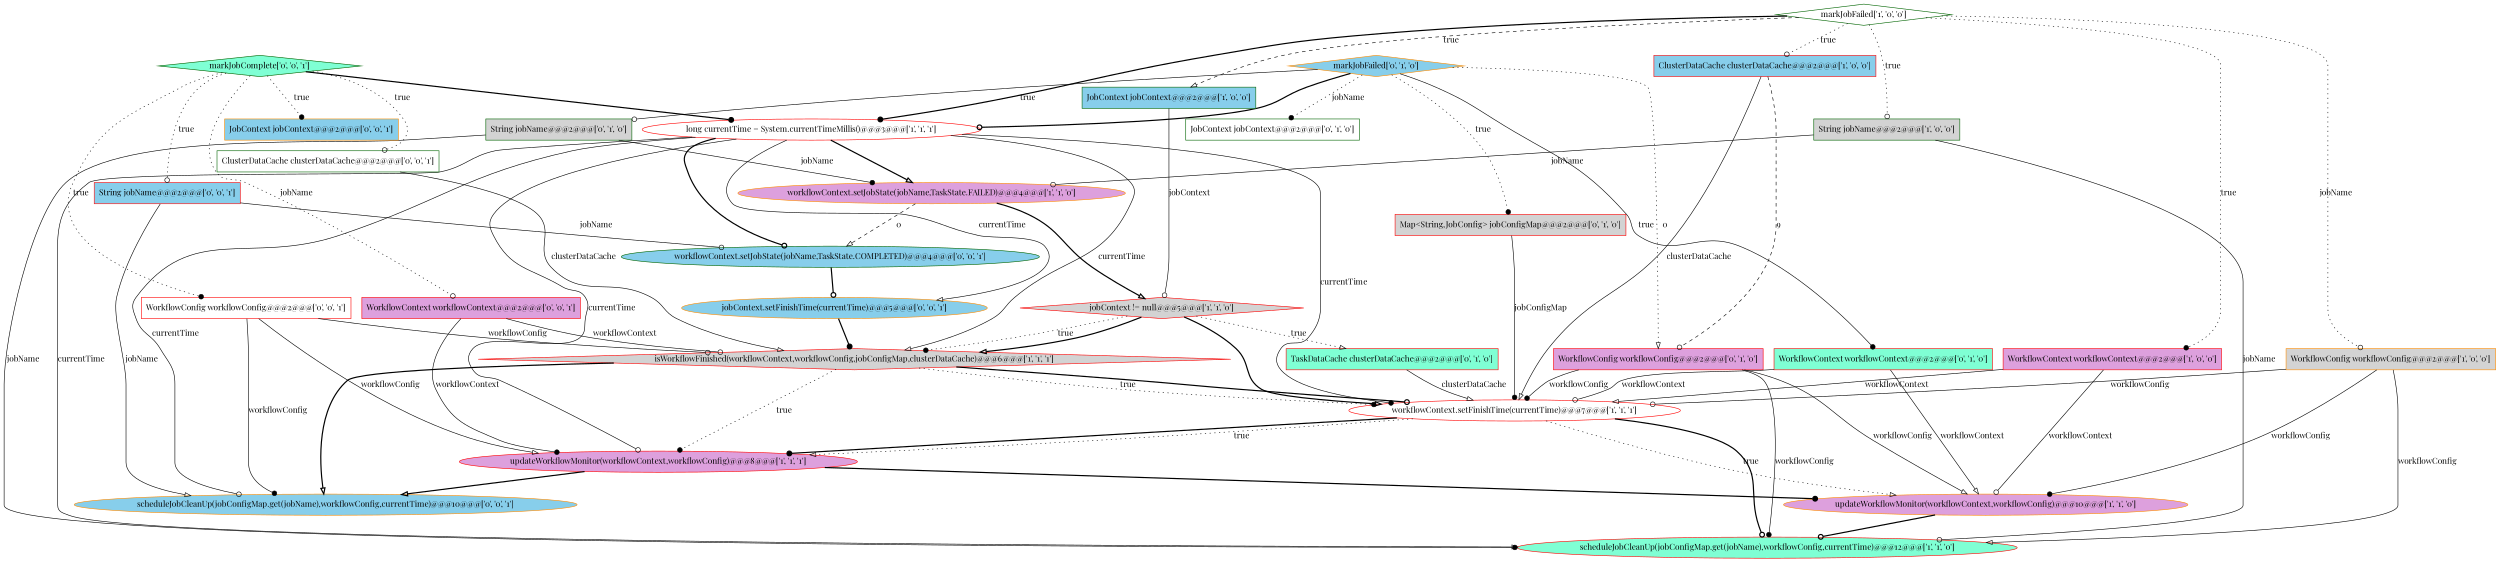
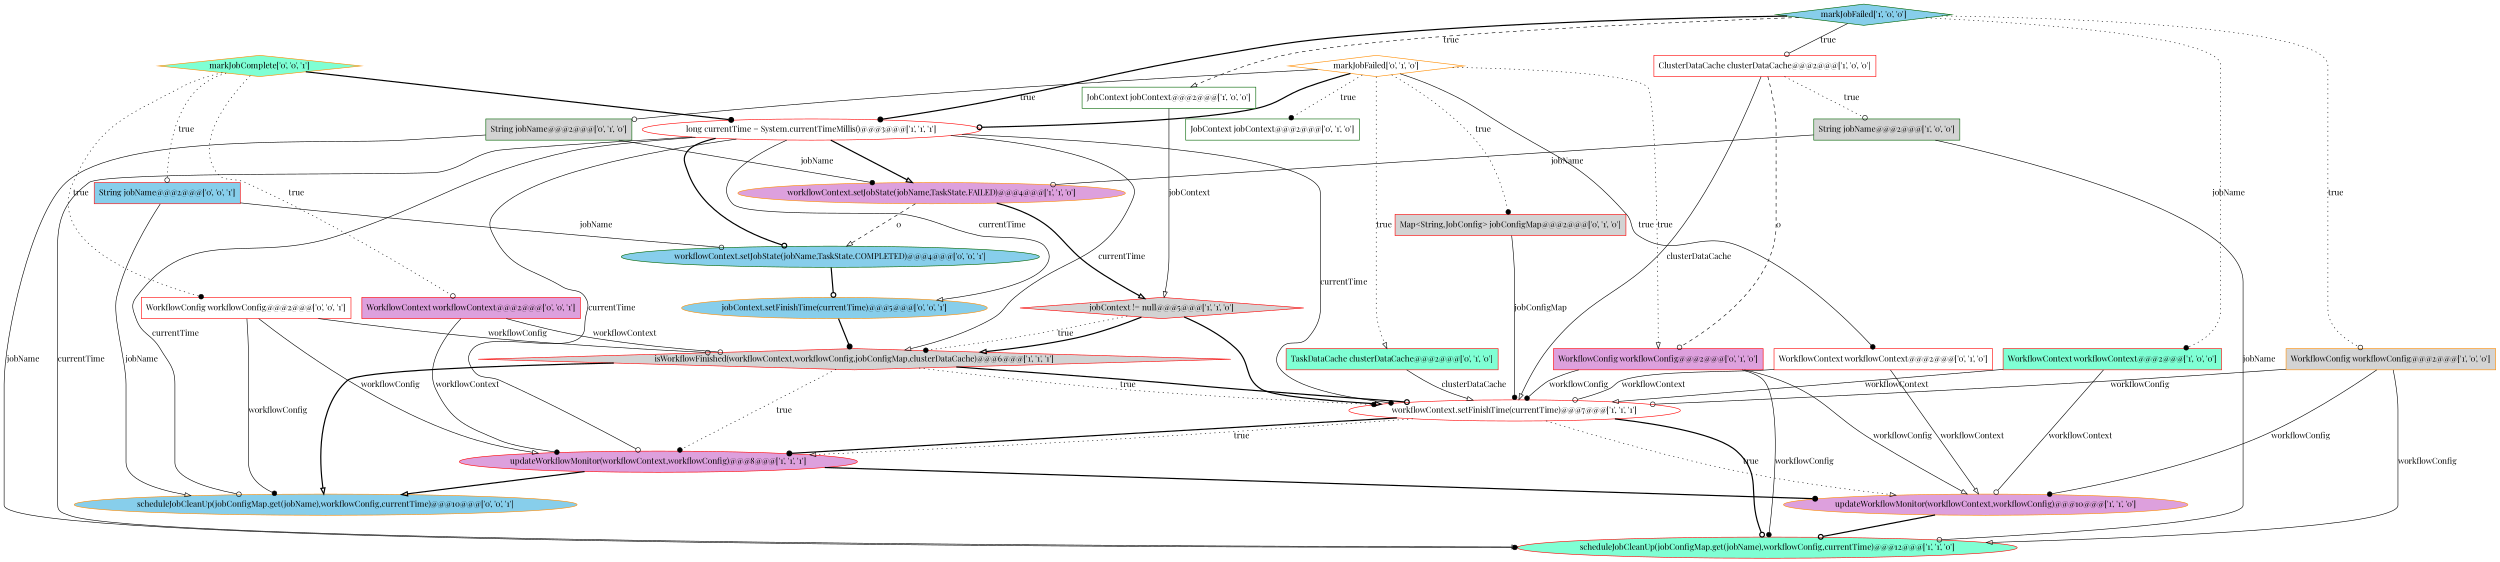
node "markJobFailed['1', '0', '0']": fillcolor white -> skyblue
edge "markJobFailed['1', '0', '0']" -> "ClusterDataCache clusterDataCache@@@2@@@['1', '0', '0']": style dotted -> solid
node "markJobComplete['0', '0', '1']": color darkgreen -> darkorange
node "markJobFailed['0', '1', '0']": fillcolor skyblue -> white
node "ClusterDataCache clusterDataCache@@@2@@@['1', '0', '0']": fillcolor skyblue -> white
edge "markJobFailed['1', '0', '0']" -> "String jobName@@@2@@@['1', '0', '0']": now "ClusterDataCache clusterDataCache@@@2@@@['1', '0', '0']" -> "String jobName@@@2@@@['1', '0', '0']"
node "JobContext jobContext@@@2@@@['1', '0', '0']": fillcolor skyblue -> white
edge "markJobFailed['0', '1', '0']" -> "JobContext jobContext@@@2@@@['0', '1', '0']": label "jobName" -> "true"
node "JobContext jobContext@@@2@@@['0', '0', '1']": removed
node "ClusterDataCache clusterDataCache@@@2@@@['0', '0', '1']": removed
edge "markJobComplete['0', '0', '1']" -> "WorkflowContext workflowContext@@@2@@@['0', '0', '1']": label "jobName" -> "true"
edge "markJobFailed['1', '0', '0']" -> "WorkflowContext workflowContext@@@2@@@['1', '0', '0']": label "true" -> "jobName"
edge "markJobFailed['1', '0', '0']" -> "WorkflowConfig workflowConfig@@@2@@@['1', '0', '0']": label "jobName" -> "true"
edge "JobContext jobContext@@@2@@@['1', '0', '0']" -> "jobContext != null@@@5@@@['1', '1', '0']": arrowhead odot -> onormal
edge "markJobFailed['0', '1', '0']" -> "WorkflowConfig workflowConfig@@@2@@@['0', '1', '0']": label "0" -> "true"
edge "ClusterDataCache clusterDataCache@@@2@@@['1', '0', '0']" -> "WorkflowConfig workflowConfig@@@2@@@['0', '1', '0']": label "9" -> "0"
edge "jobContext != null@@@5@@@['1', '1', '0']" -> "TaskDataCache clusterDataCache@@@2@@@['0', '1', '0']": now "markJobFailed['0', '1', '0']" -> "TaskDataCache clusterDataCache@@@2@@@['0', '1', '0']"
node "WorkflowContext workflowContext@@@2@@@['0', '1', '0']": fillcolor aquamarine -> white
node "WorkflowContext workflowContext@@@2@@@['1', '0', '0']": fillcolor plum -> aquamarine
